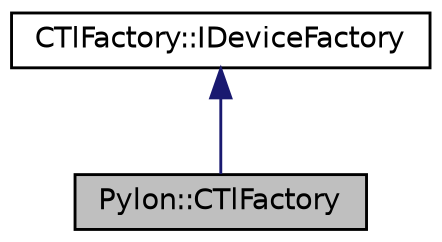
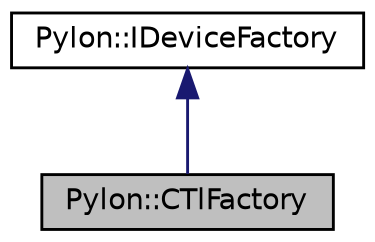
node "CTlFactory::IDeviceFactory": label "CTlFactory::IDeviceFactory" -> "Pylon::IDeviceFactory"
